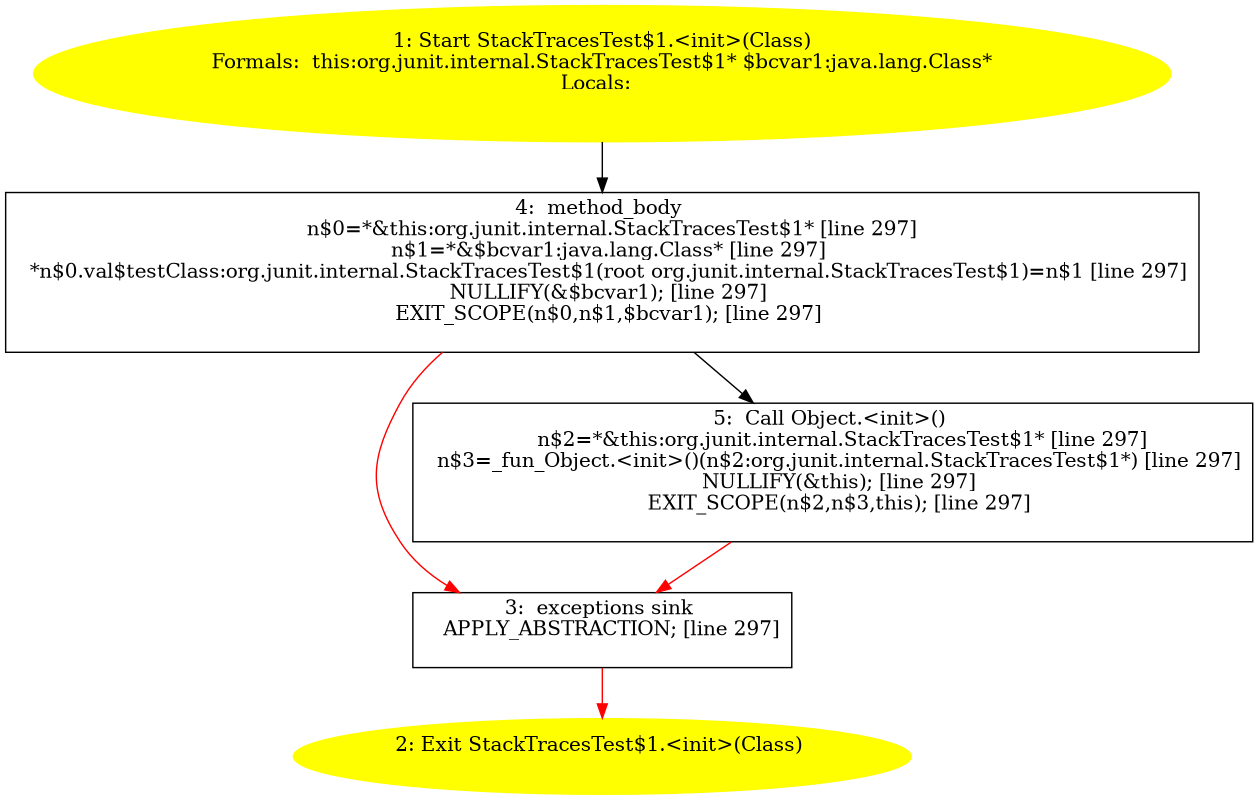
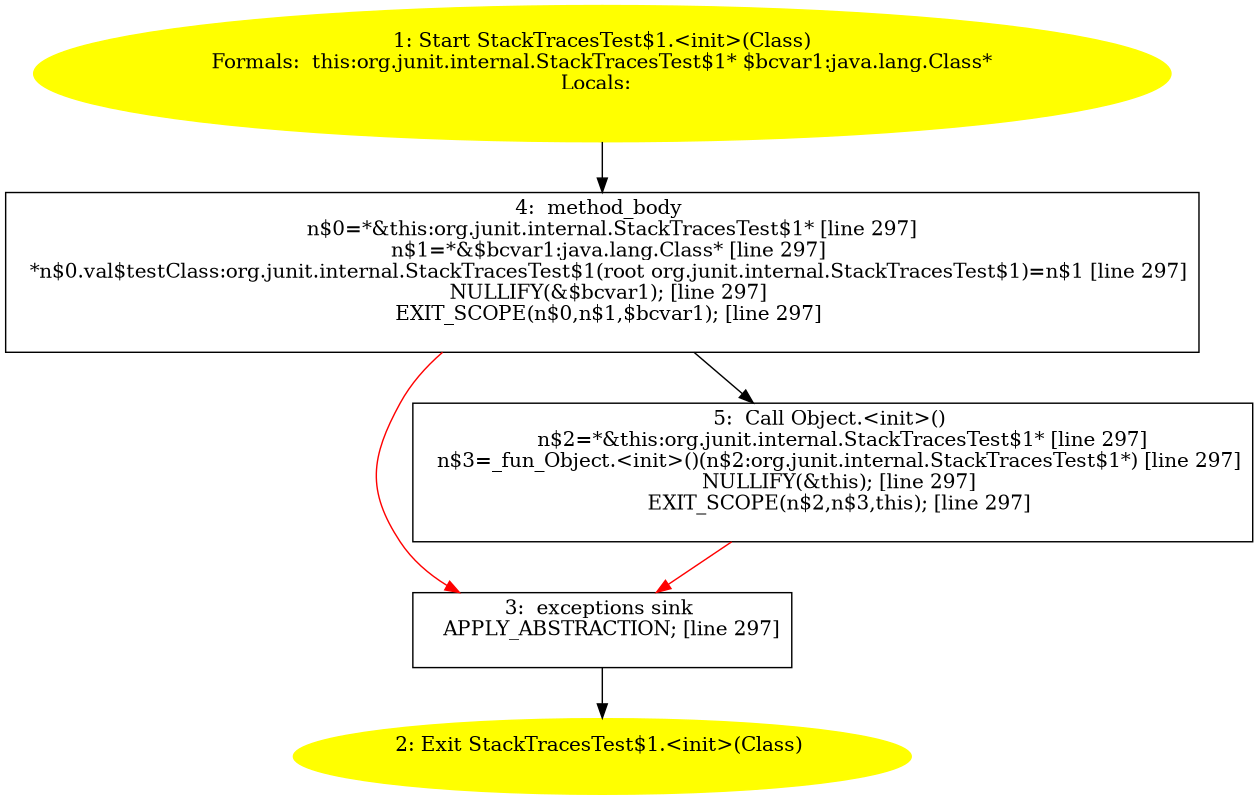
edge "3:  exceptions sink APPLY_ABSTRACTION; [line 297]" -> "2: Exit StackTracesTest$1.<init>(Class)": color red -> black
